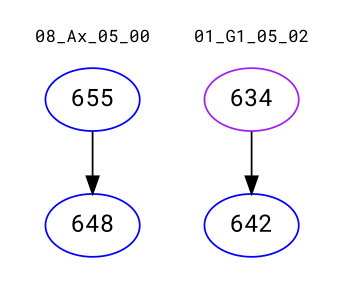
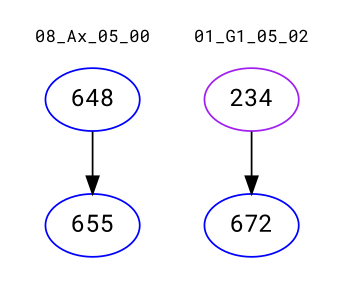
node "634": label "634" -> "234"
edge "655" -> "648": reversed
node "642": label "642" -> "672"
